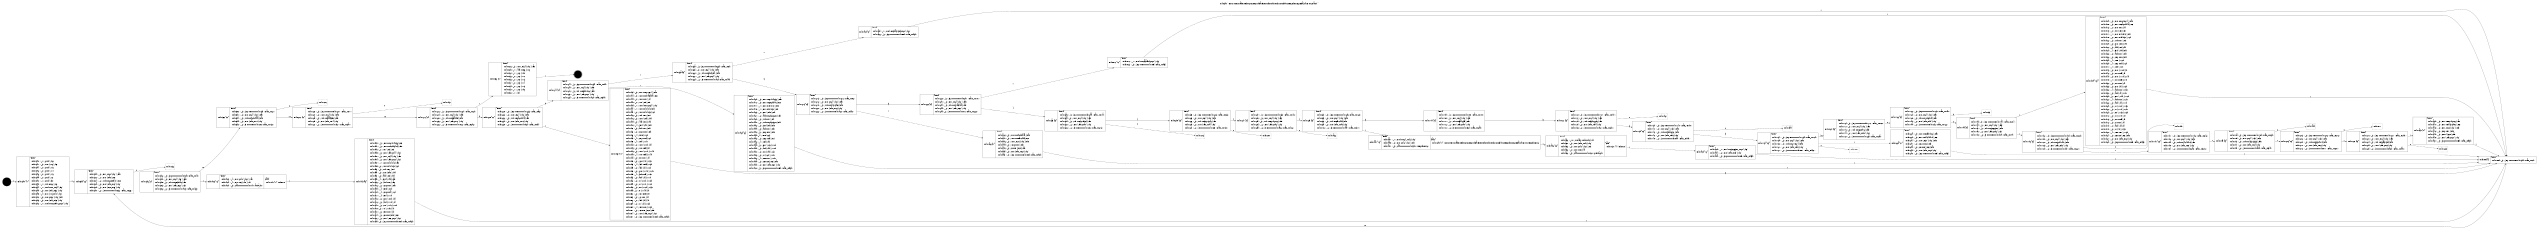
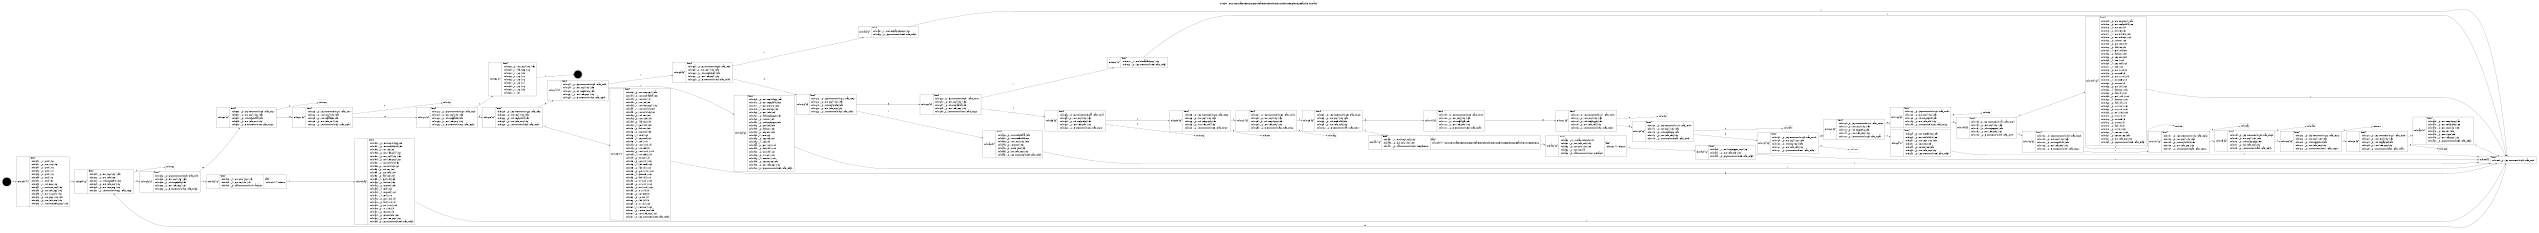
node "0x4018a5": added
edge "0x401754 [25]" -> "0x40188a [27]": now "0x40176d [25]" -> "0x40188a [27]"
edge "0x4015bf [23]" -> "0x4015d6 [22]": added, label "11"
